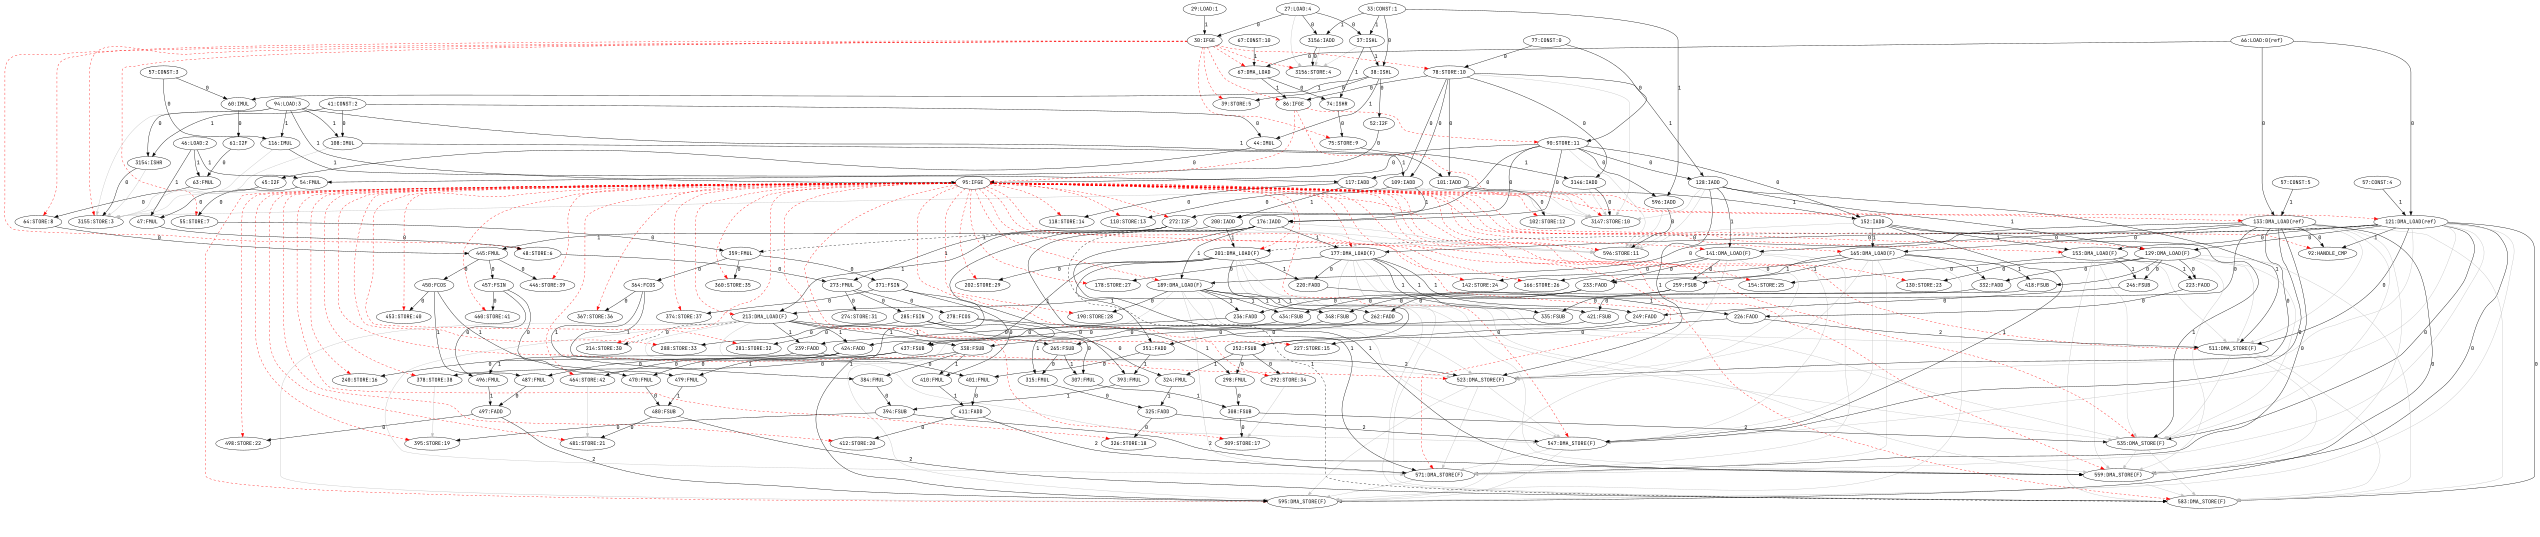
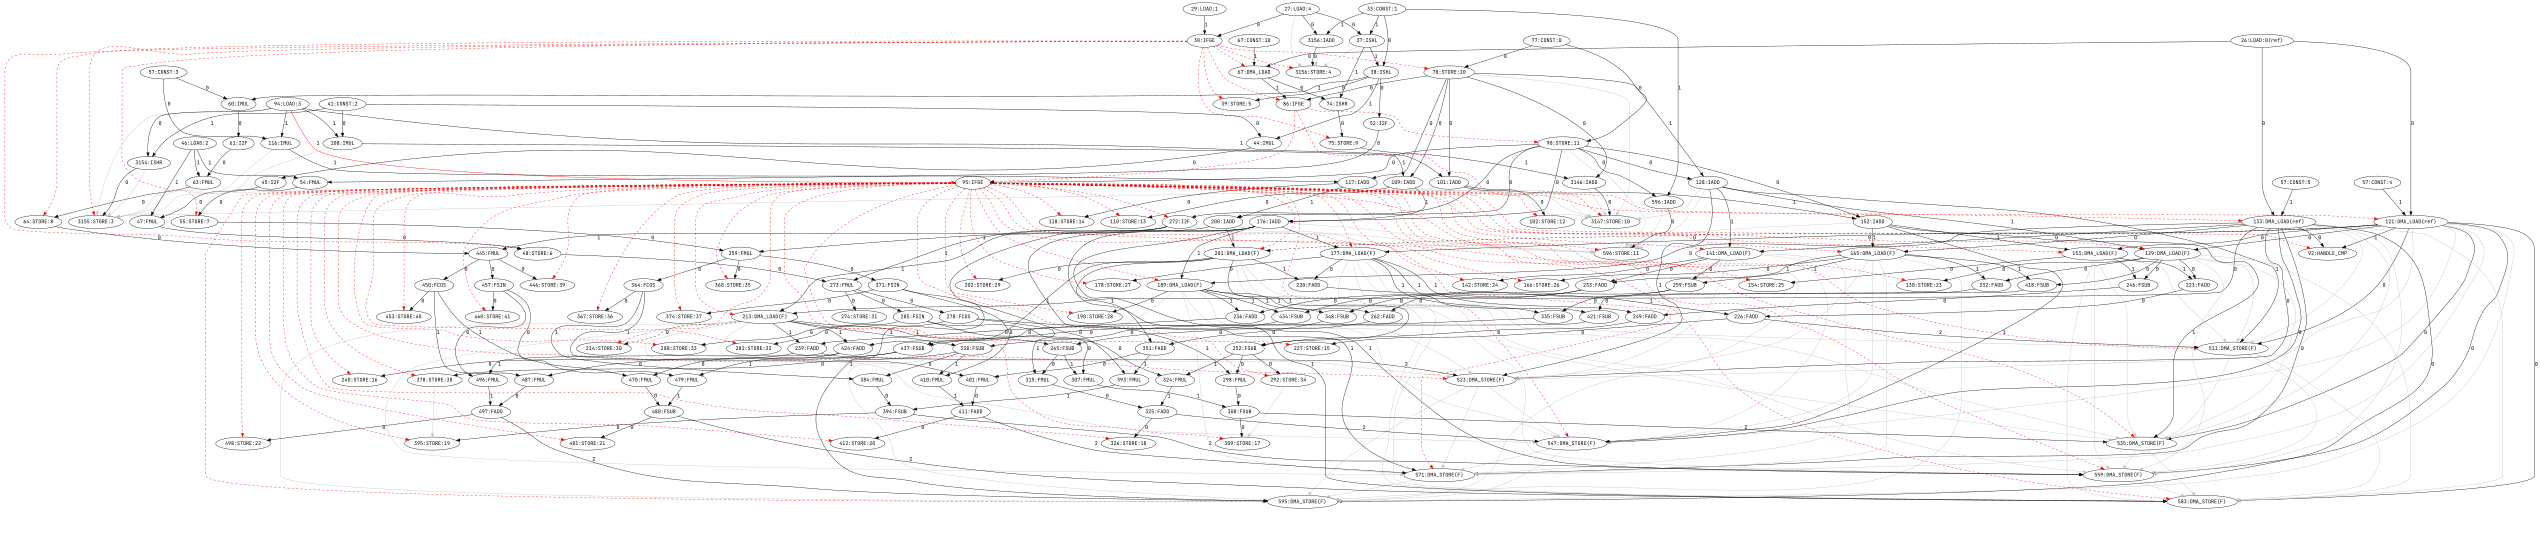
node "66:LOAD:0(ref)": label "66:LOAD:0(ref)" -> "26:LOAD:0(ref)"
edge "94:LOAD:3" -> "95:IFGE": color black -> red
edge "272:I2F" -> "359:FMUL": style dashed -> solid
node "464:STORE:42": removed
edge "176:IADD" -> "583:DMA_STORE(F)": style dashed -> solid
